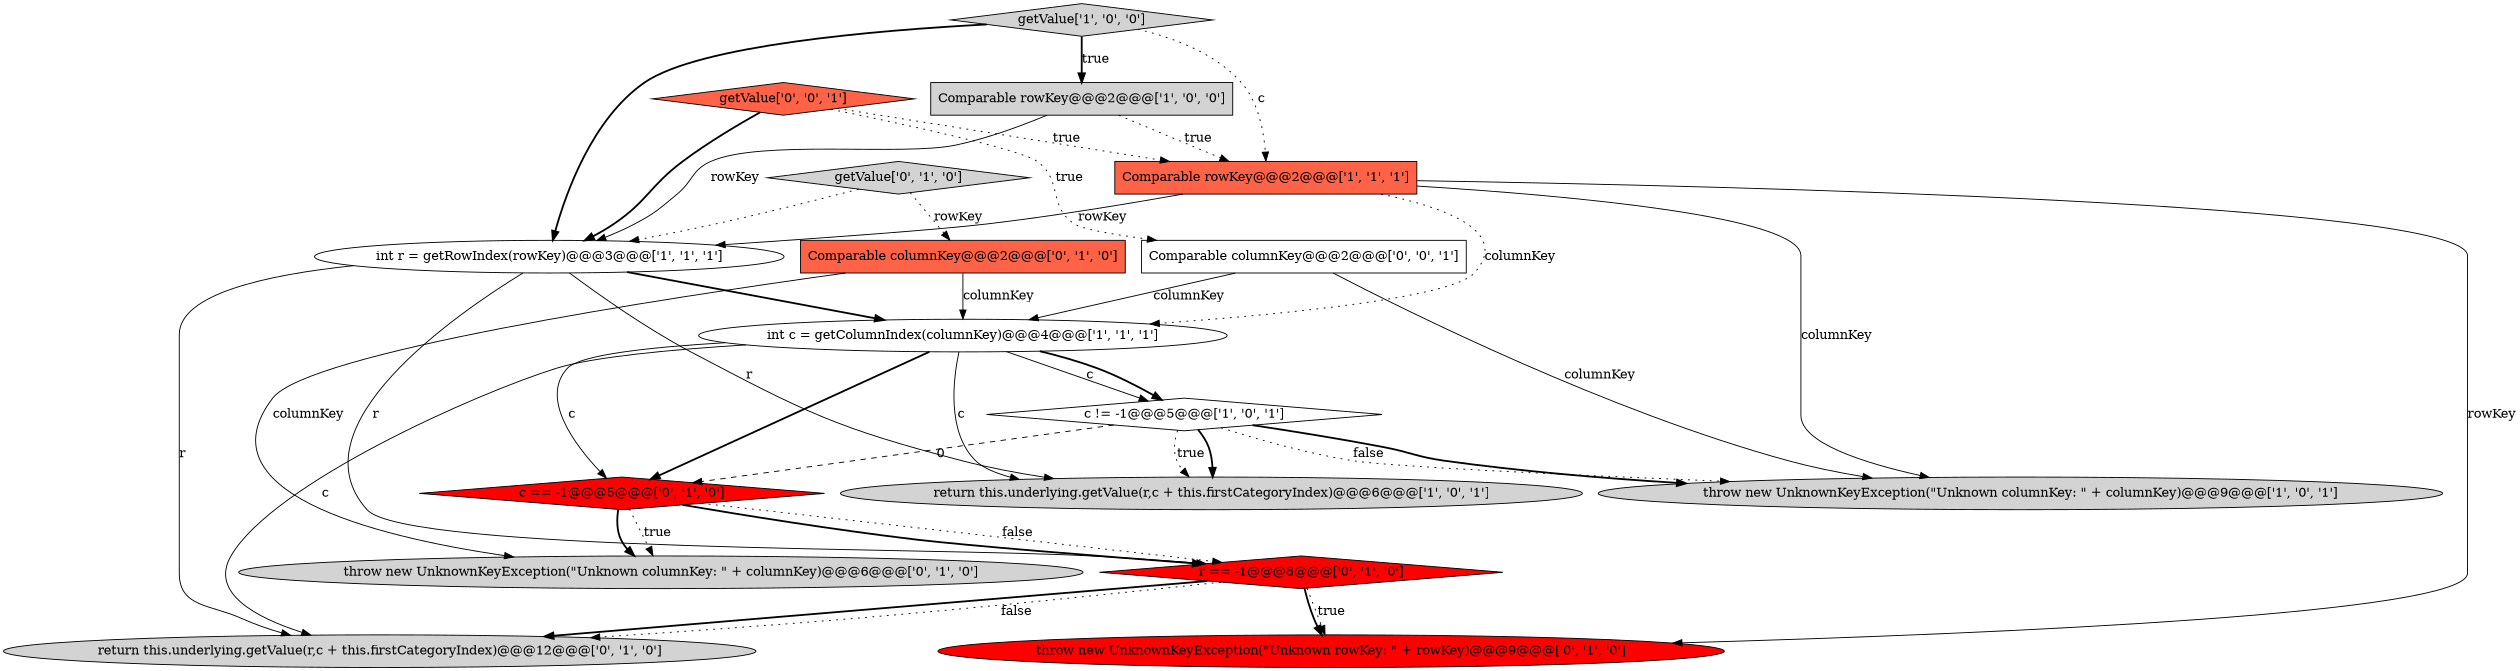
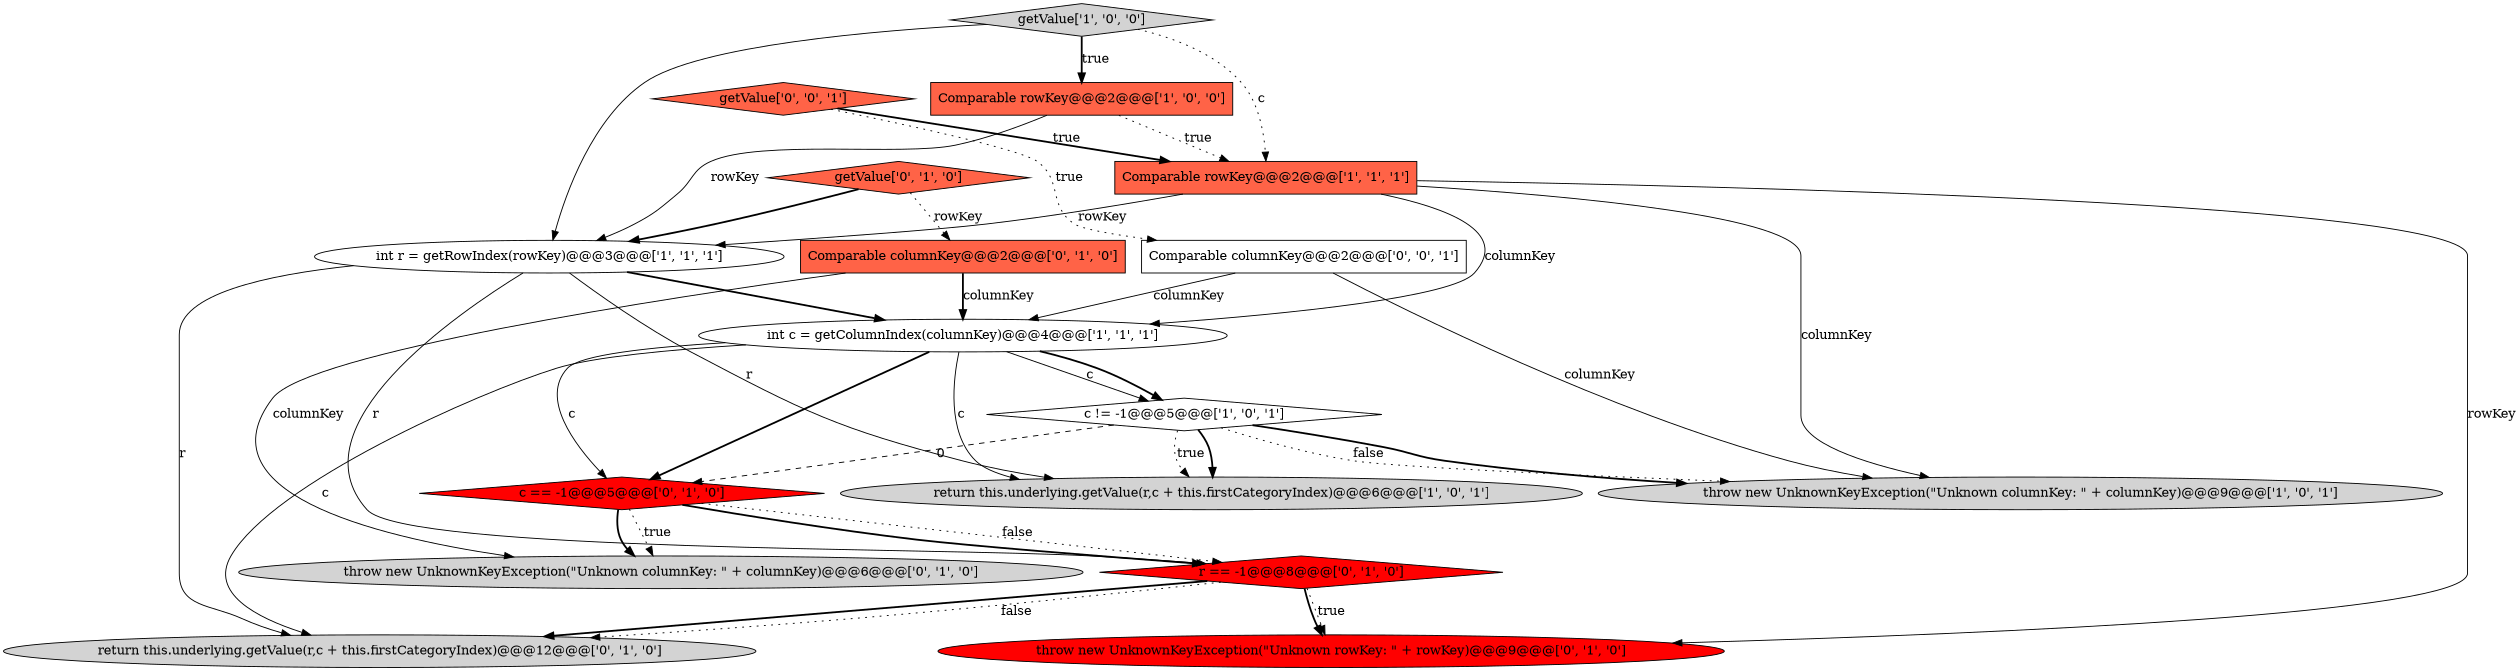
edge "getValue['1', '0', '0']" -> "int r = getRowIndex(rowKey)@@@3@@@['1', '1', '1']": style bold -> solid
node "Comparable rowKey@@@2@@@['1', '0', '0']": fillcolor lightgray -> tomato
edge "getValue['0', '0', '1']" -> "Comparable rowKey@@@2@@@['1', '1', '1']": style dotted -> bold
edge "getValue['0', '0', '1']" -> "int r = getRowIndex(rowKey)@@@3@@@['1', '1', '1']": removed
node "getValue['0', '1', '0']": fillcolor lightgray -> tomato
edge "getValue['0', '1', '0']" -> "int r = getRowIndex(rowKey)@@@3@@@['1', '1', '1']": style dotted -> bold
edge "Comparable columnKey@@@2@@@['0', '1', '0']" -> "int c = getColumnIndex(columnKey)@@@4@@@['1', '1', '1']": style solid -> bold
edge "Comparable rowKey@@@2@@@['1', '1', '1']" -> "int c = getColumnIndex(columnKey)@@@4@@@['1', '1', '1']": style dotted -> solid
